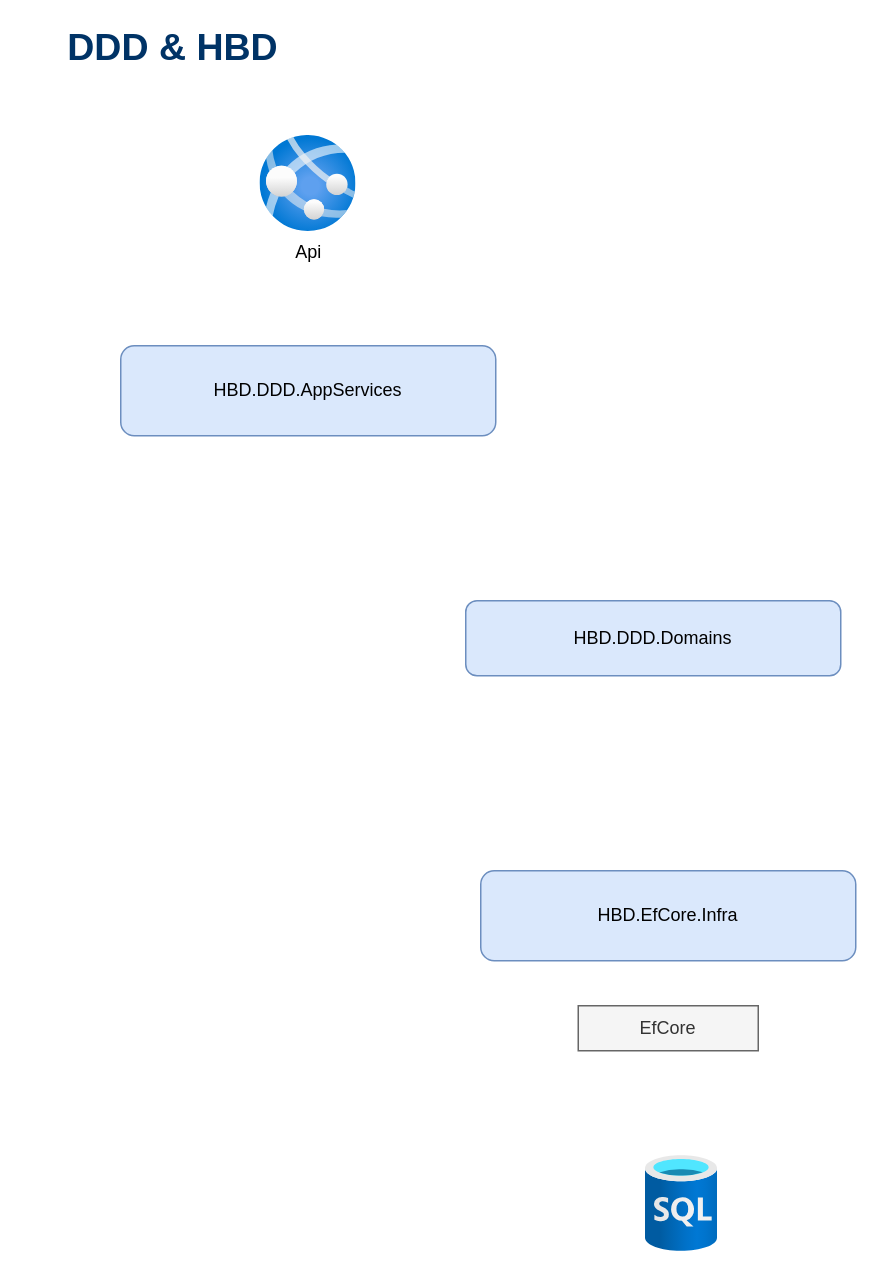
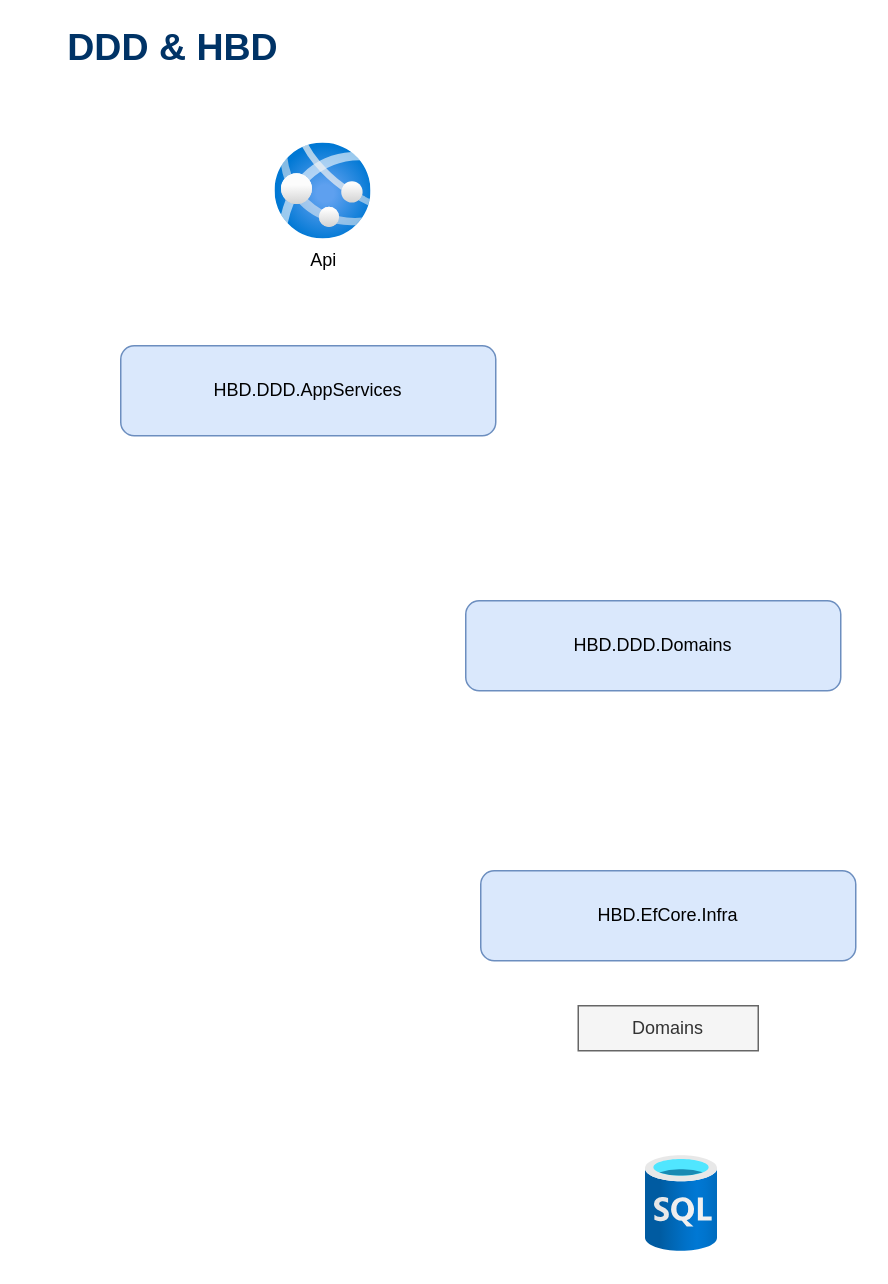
node "Api": moved (308, 184) -> (323, 191)
node "HBD.DDD.Domains": size 375x75 -> 375x90
node "EfCore": label "EfCore" -> "Domains"
